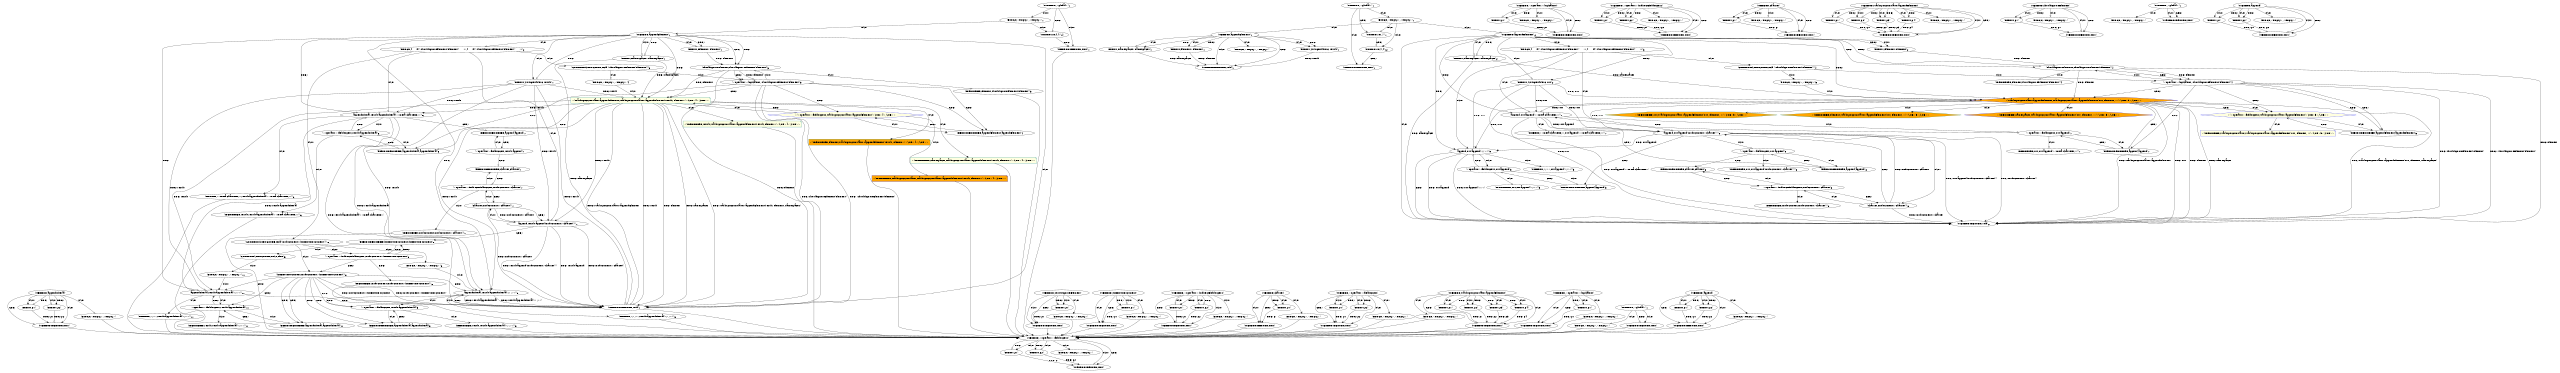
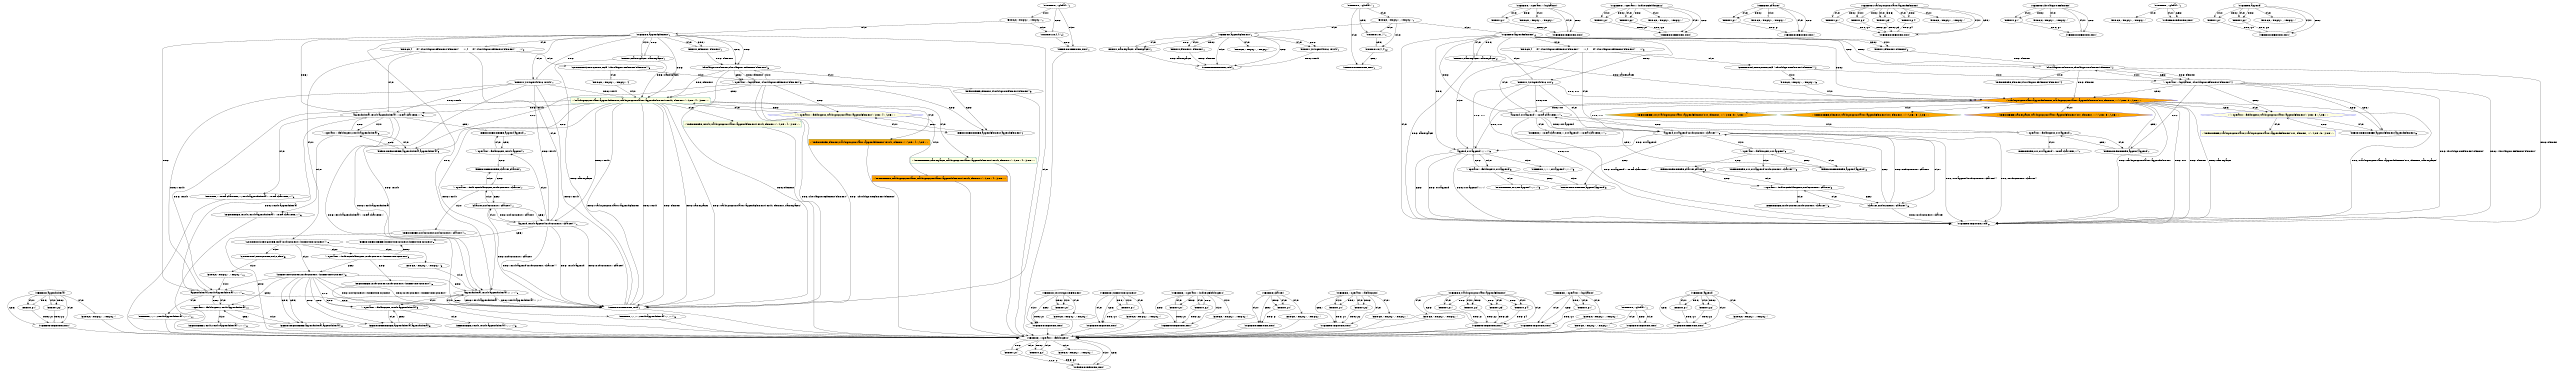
edge "(PARAM,StringBuilder& out)" -> "(append,out.append(m_document->charset()))": label "DDG: out" -> "AST: "
edge "(append,result.append(m_document->charset()))" -> "(<operator>.fieldAccess,result.append)": added, label "AST:"
edge "(FIELD_IDENTIFIER,isXHTMLDocument,isXHTMLDocument)" -> "(CONTROL_STRUCTURE,ELSE,else)": now "(CONTROL_STRUCTURE,IF,if (m_document->isXHTMLDocument()))" -> "(CONTROL_STRUCTURE,ELSE,else)"
edge "(FIELD_IDENTIFIER,isXHTMLDocument,isXHTMLDocument)" -> "(<operator>.indirectFieldAccess,m_document->isXHTMLDocument)": removed, label "CFG:"
